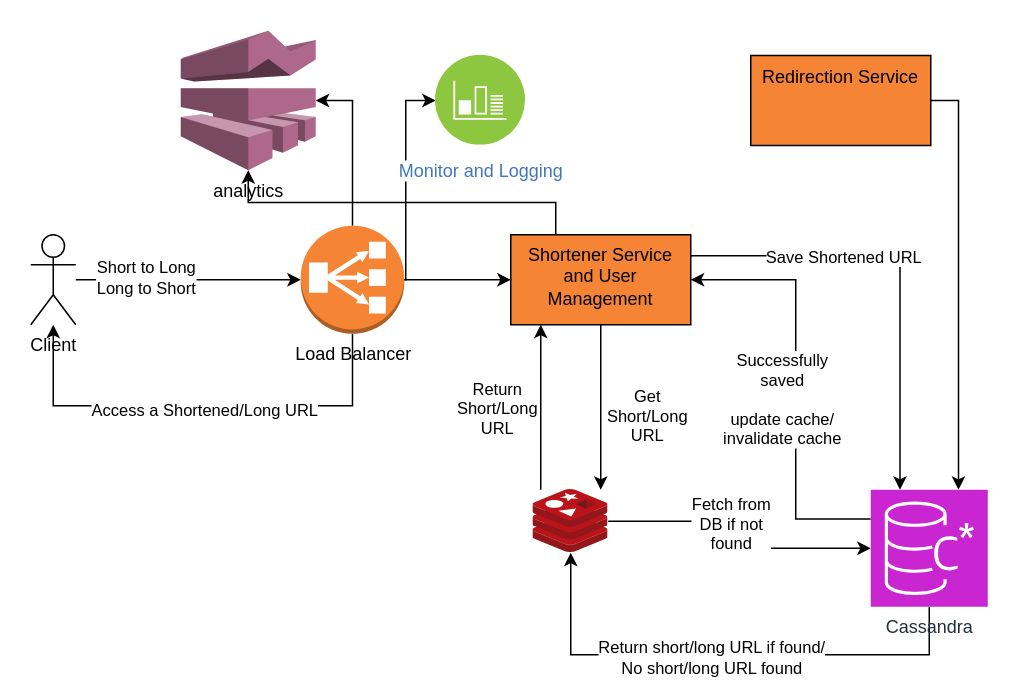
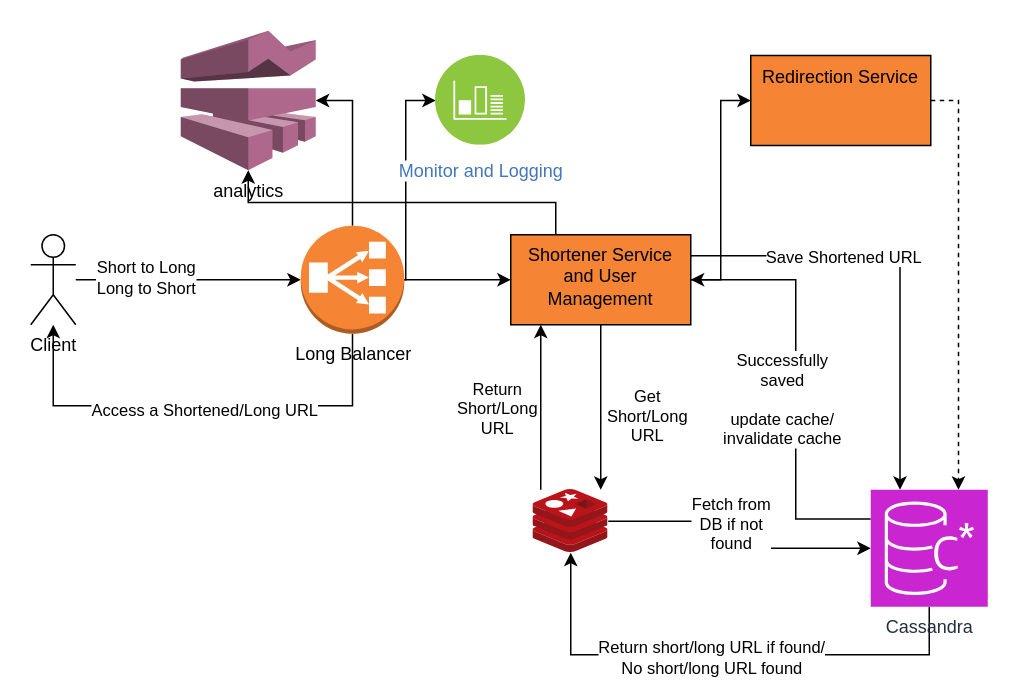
edge "Shortener Service and User Management" -> "Redirection Service": added
edge "Redirection Service" -> "Cassandra": style solid -> dashed
node "Load Balancer": label "Load Balancer" -> "Long Balancer"
